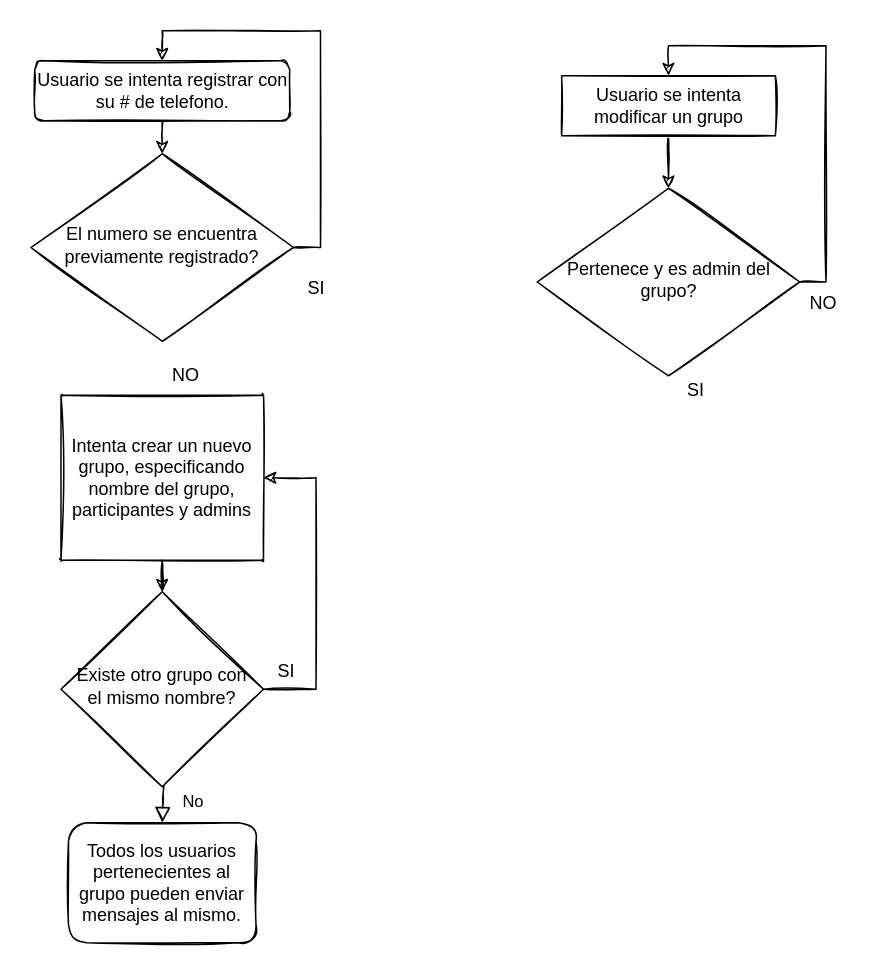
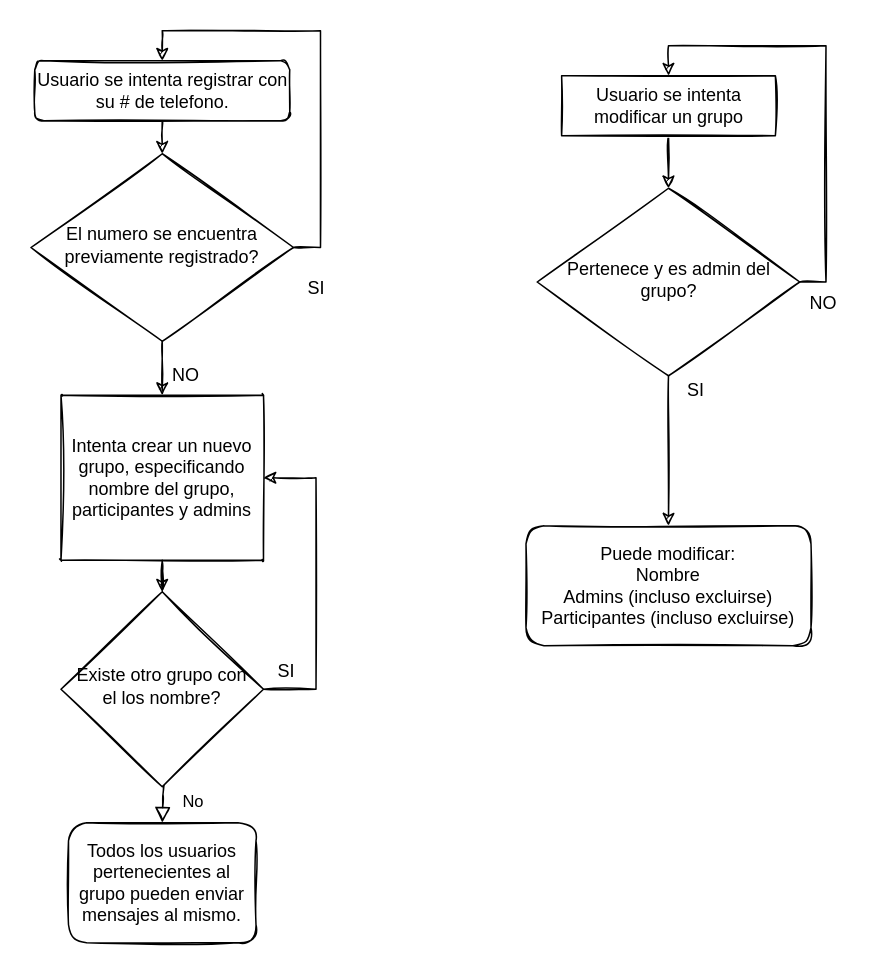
edge "El numero se encuentra previamente registrado?" -> "Intenta crear un nuevo grupo, especificando nombre del grupo, participantes y admins": added
edge "Pertenece y es admin del grupo?" -> "Puede modificar: Nombre Admins (incluso excluirse) Participantes (incluso excluirse)": added
node "Puede modificar: Nombre Admins (incluso excluirse) Participantes (incluso excluirse)": added
node "Existe otro grupo con el mismo nombre?": label "Existe otro grupo con el mismo nombre?" -> "Existe otro grupo con el los nombre?"
